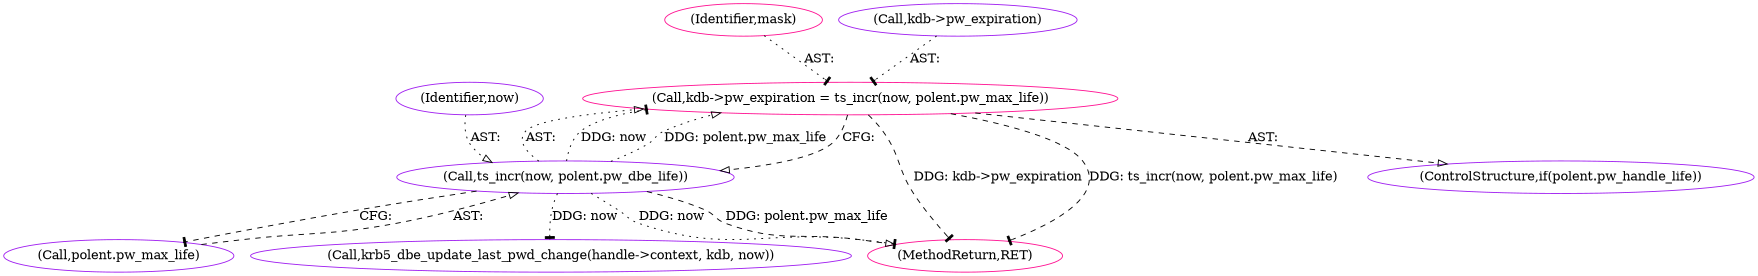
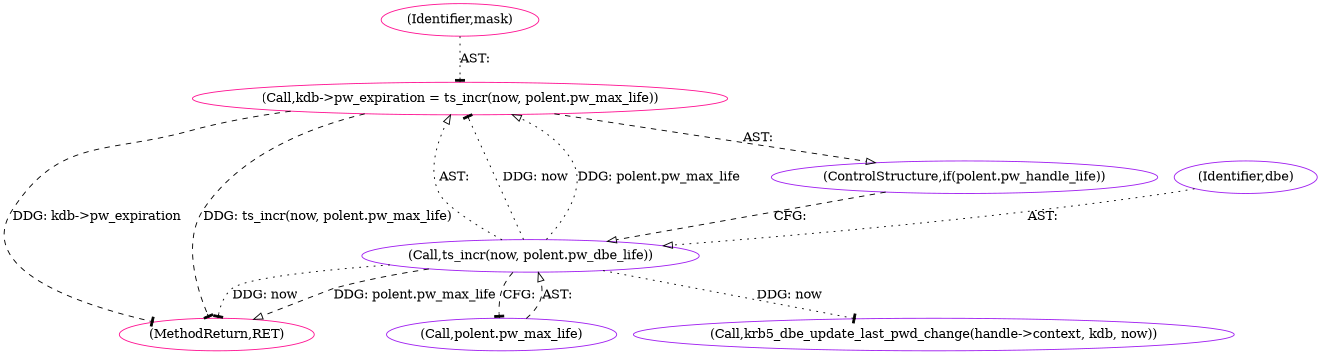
node "(Call,kdb->pw_expiration)": removed
node "(Identifier,now)": label "(Identifier,now)" -> "(Identifier,dbe)"
edge "(Call,kdb->pw_expiration = ts_incr(now, polent.pw_max_life))" -> "(Call,ts_incr(now, polent.pw_dbe_life))": now "(ControlStructure,if(polent.pw_handle_life))" -> "(Call,ts_incr(now, polent.pw_dbe_life))"
